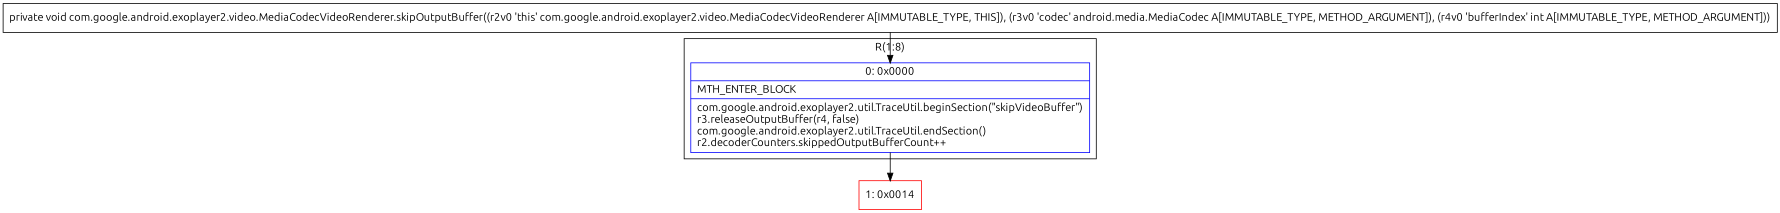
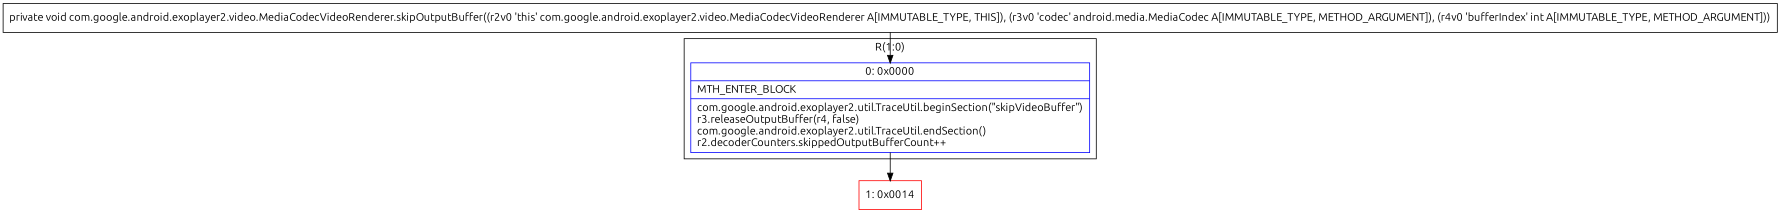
cluster "R(1:8)": label "R(1:8)" -> "R(1:0)"
